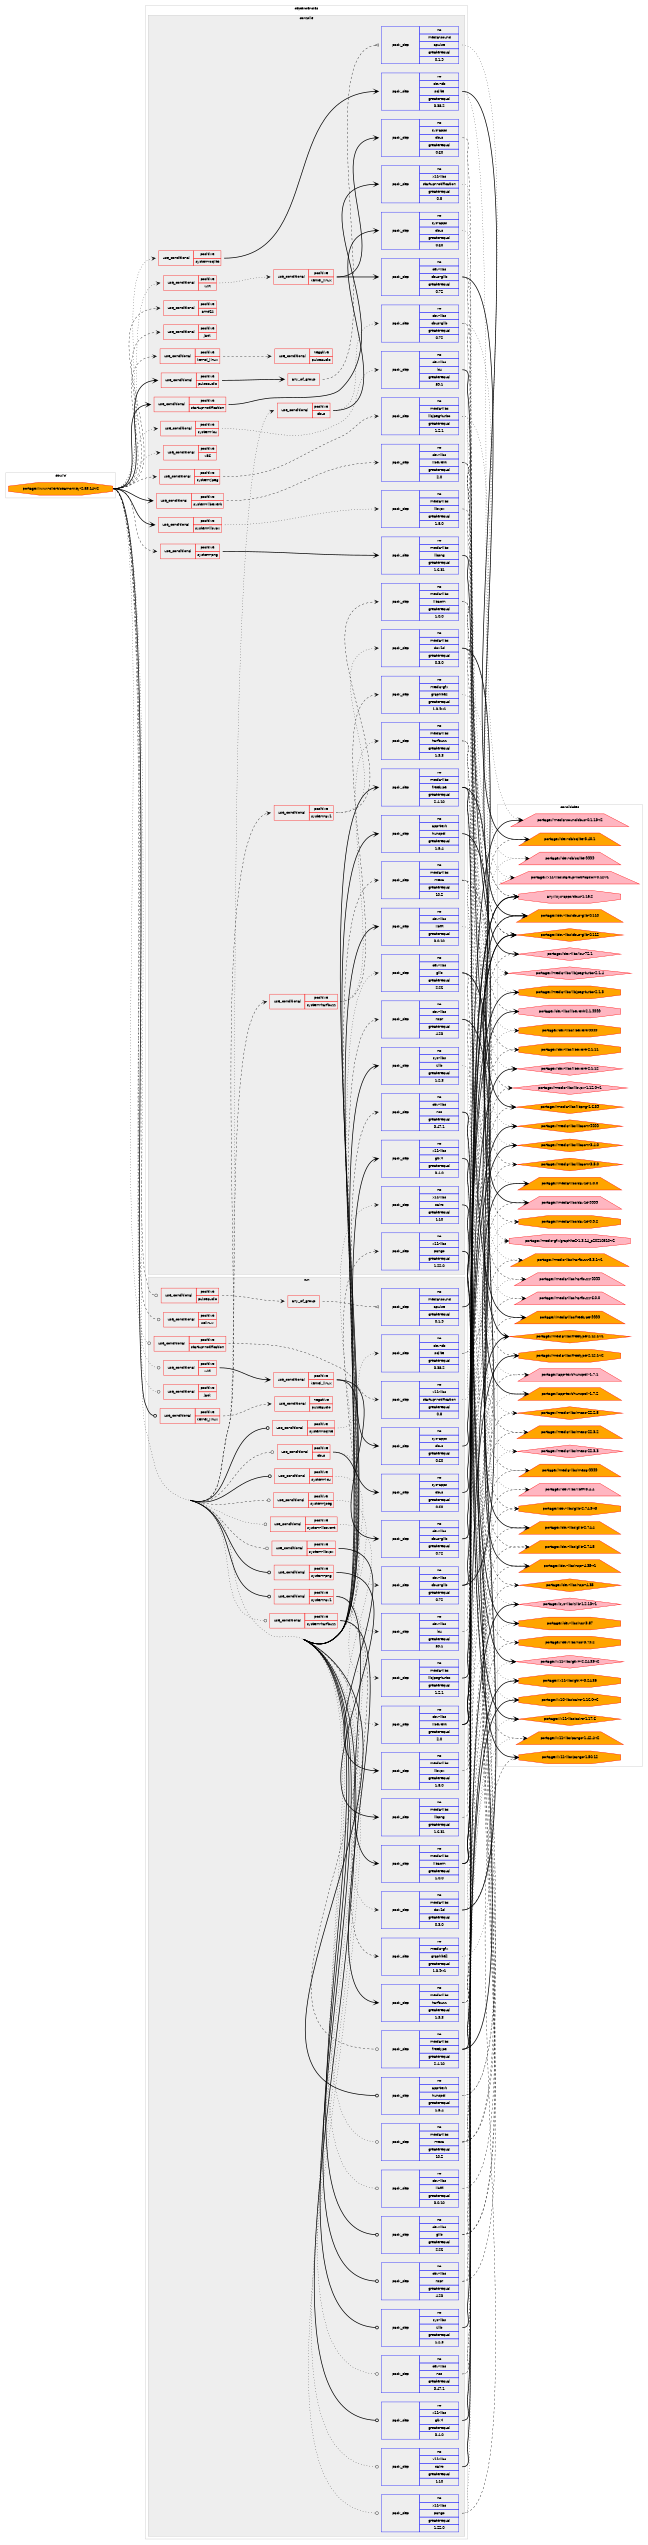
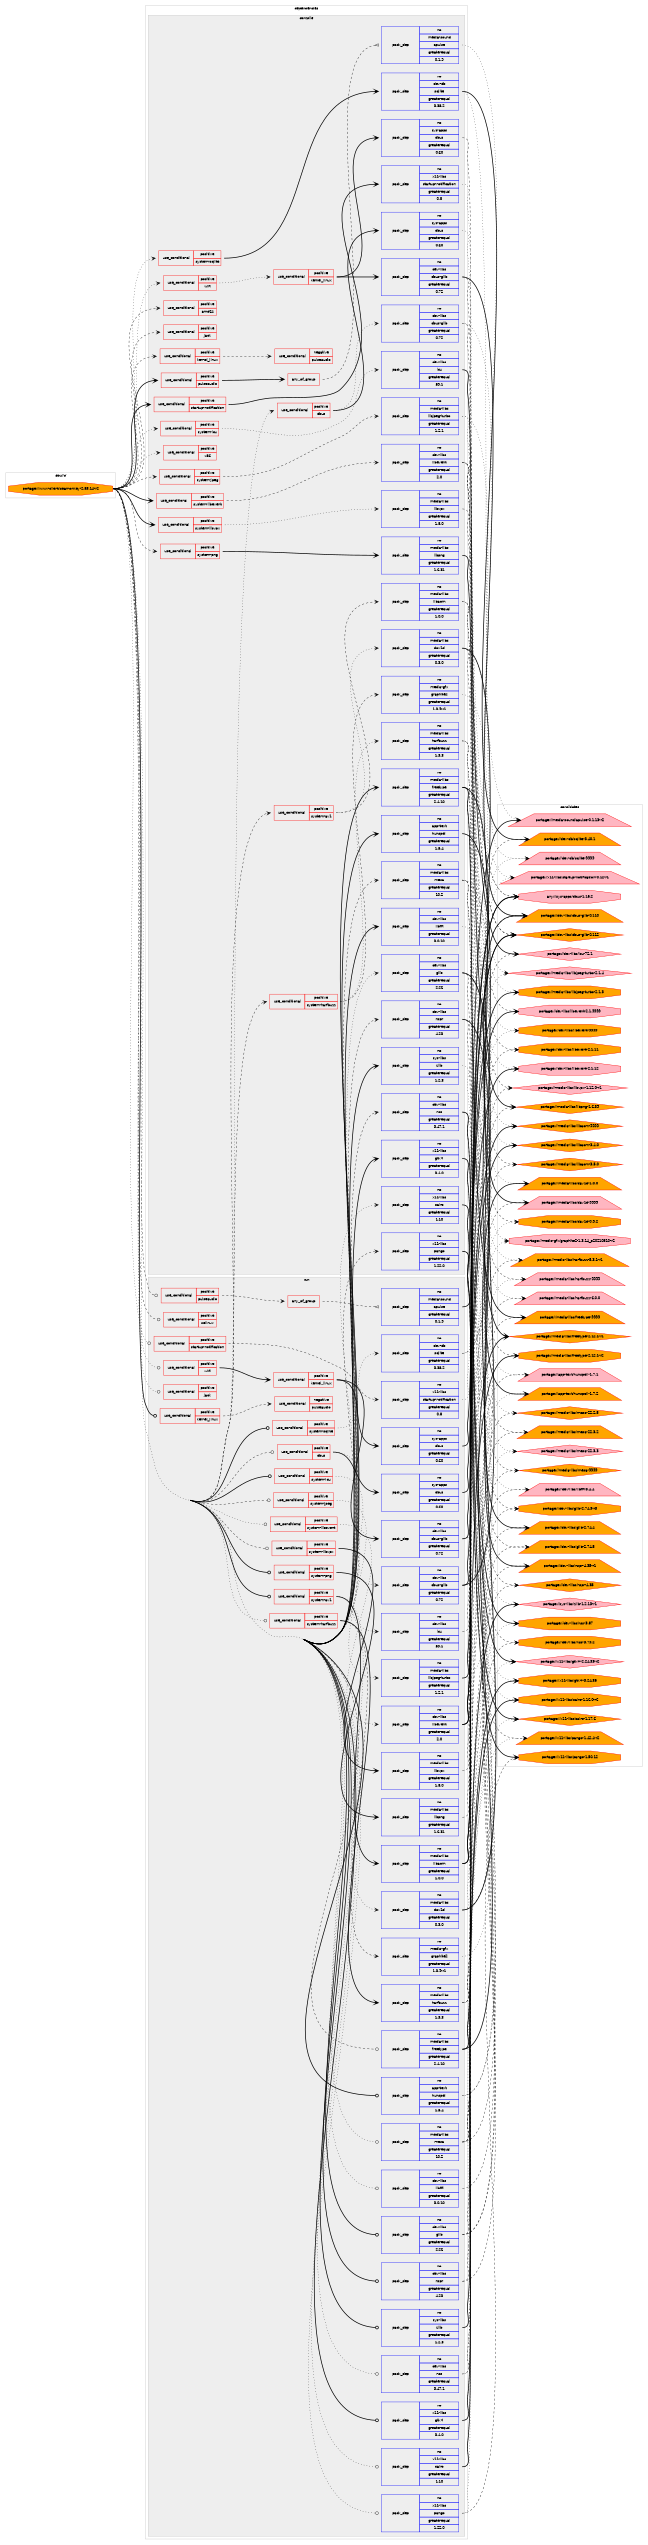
node "portage://media-sound/dbus-0.1.13-r2": label "portage://media-sound/dbus-0.1.13-r2" -> "portage://media-sound/apulse-0.1.13-r2"
node "portage://dev-libs/libevent-2.1.12": shape diamond -> octagon
node "portage://media-libs/mesa-9999": shape trapezium -> diamond
node "portage://x16-libs/cairo-1.16.0-r6": label "portage://x16-libs/cairo-1.16.0-r6" -> "portage://x11-libs/cairo-1.16.0-r6"
